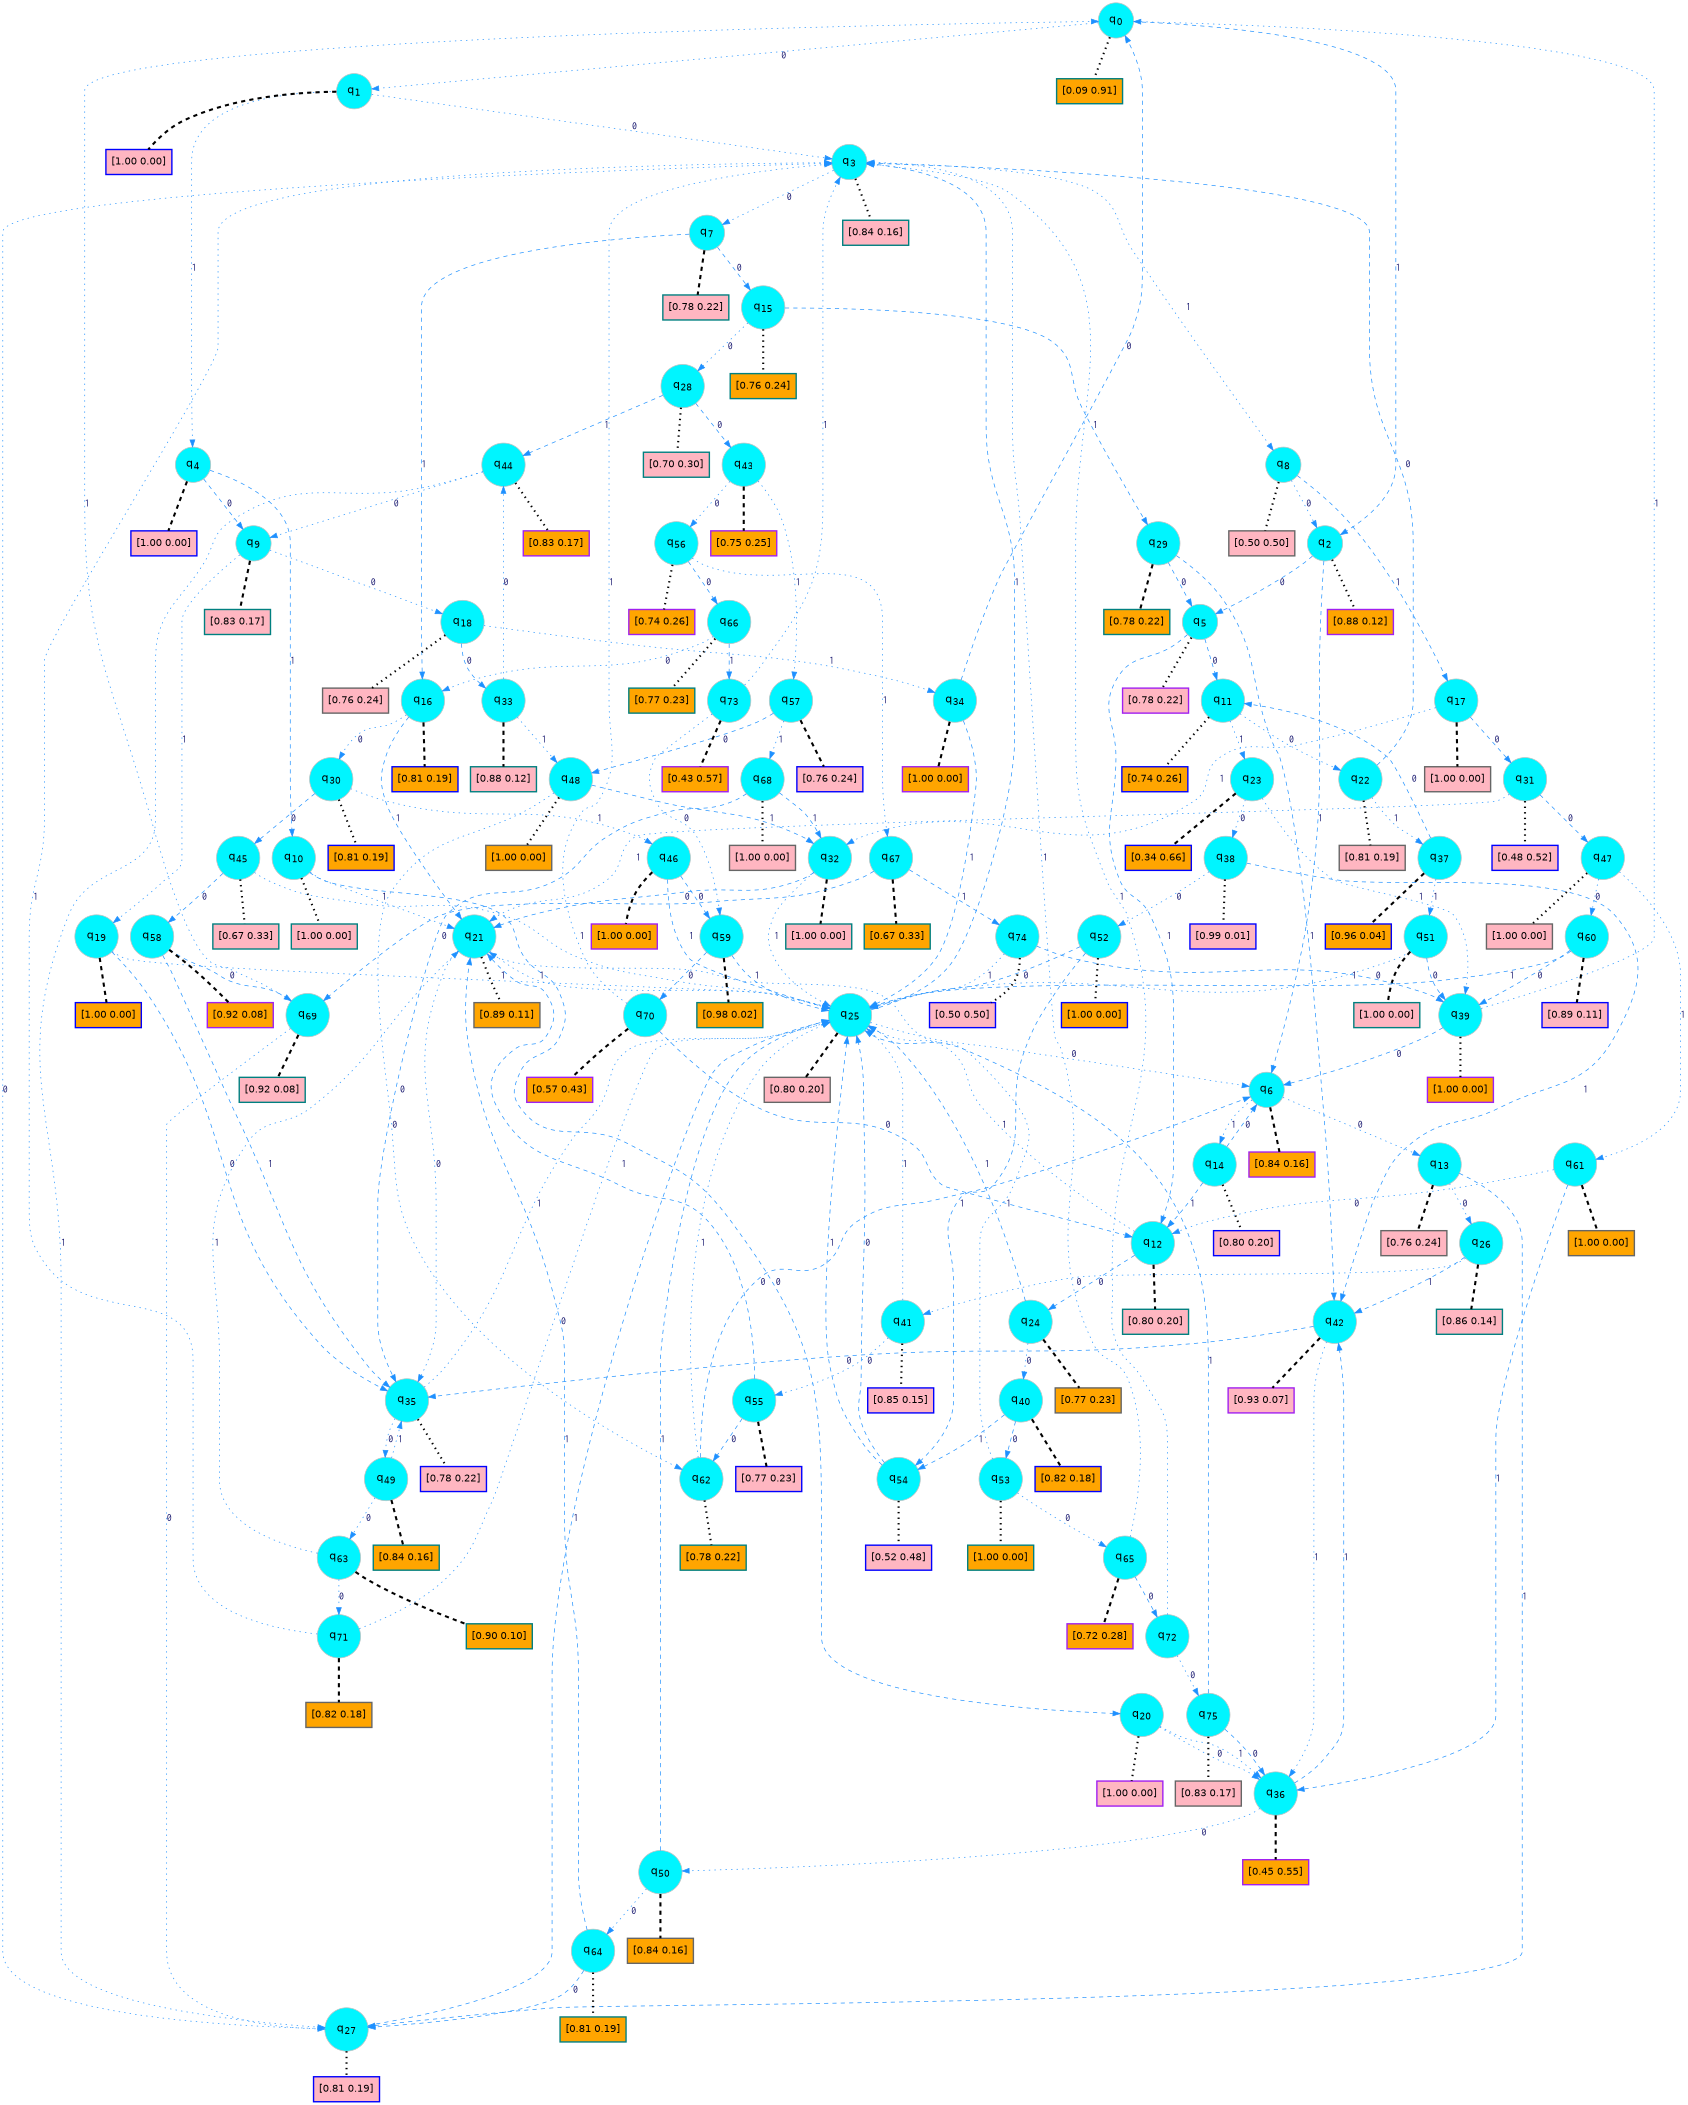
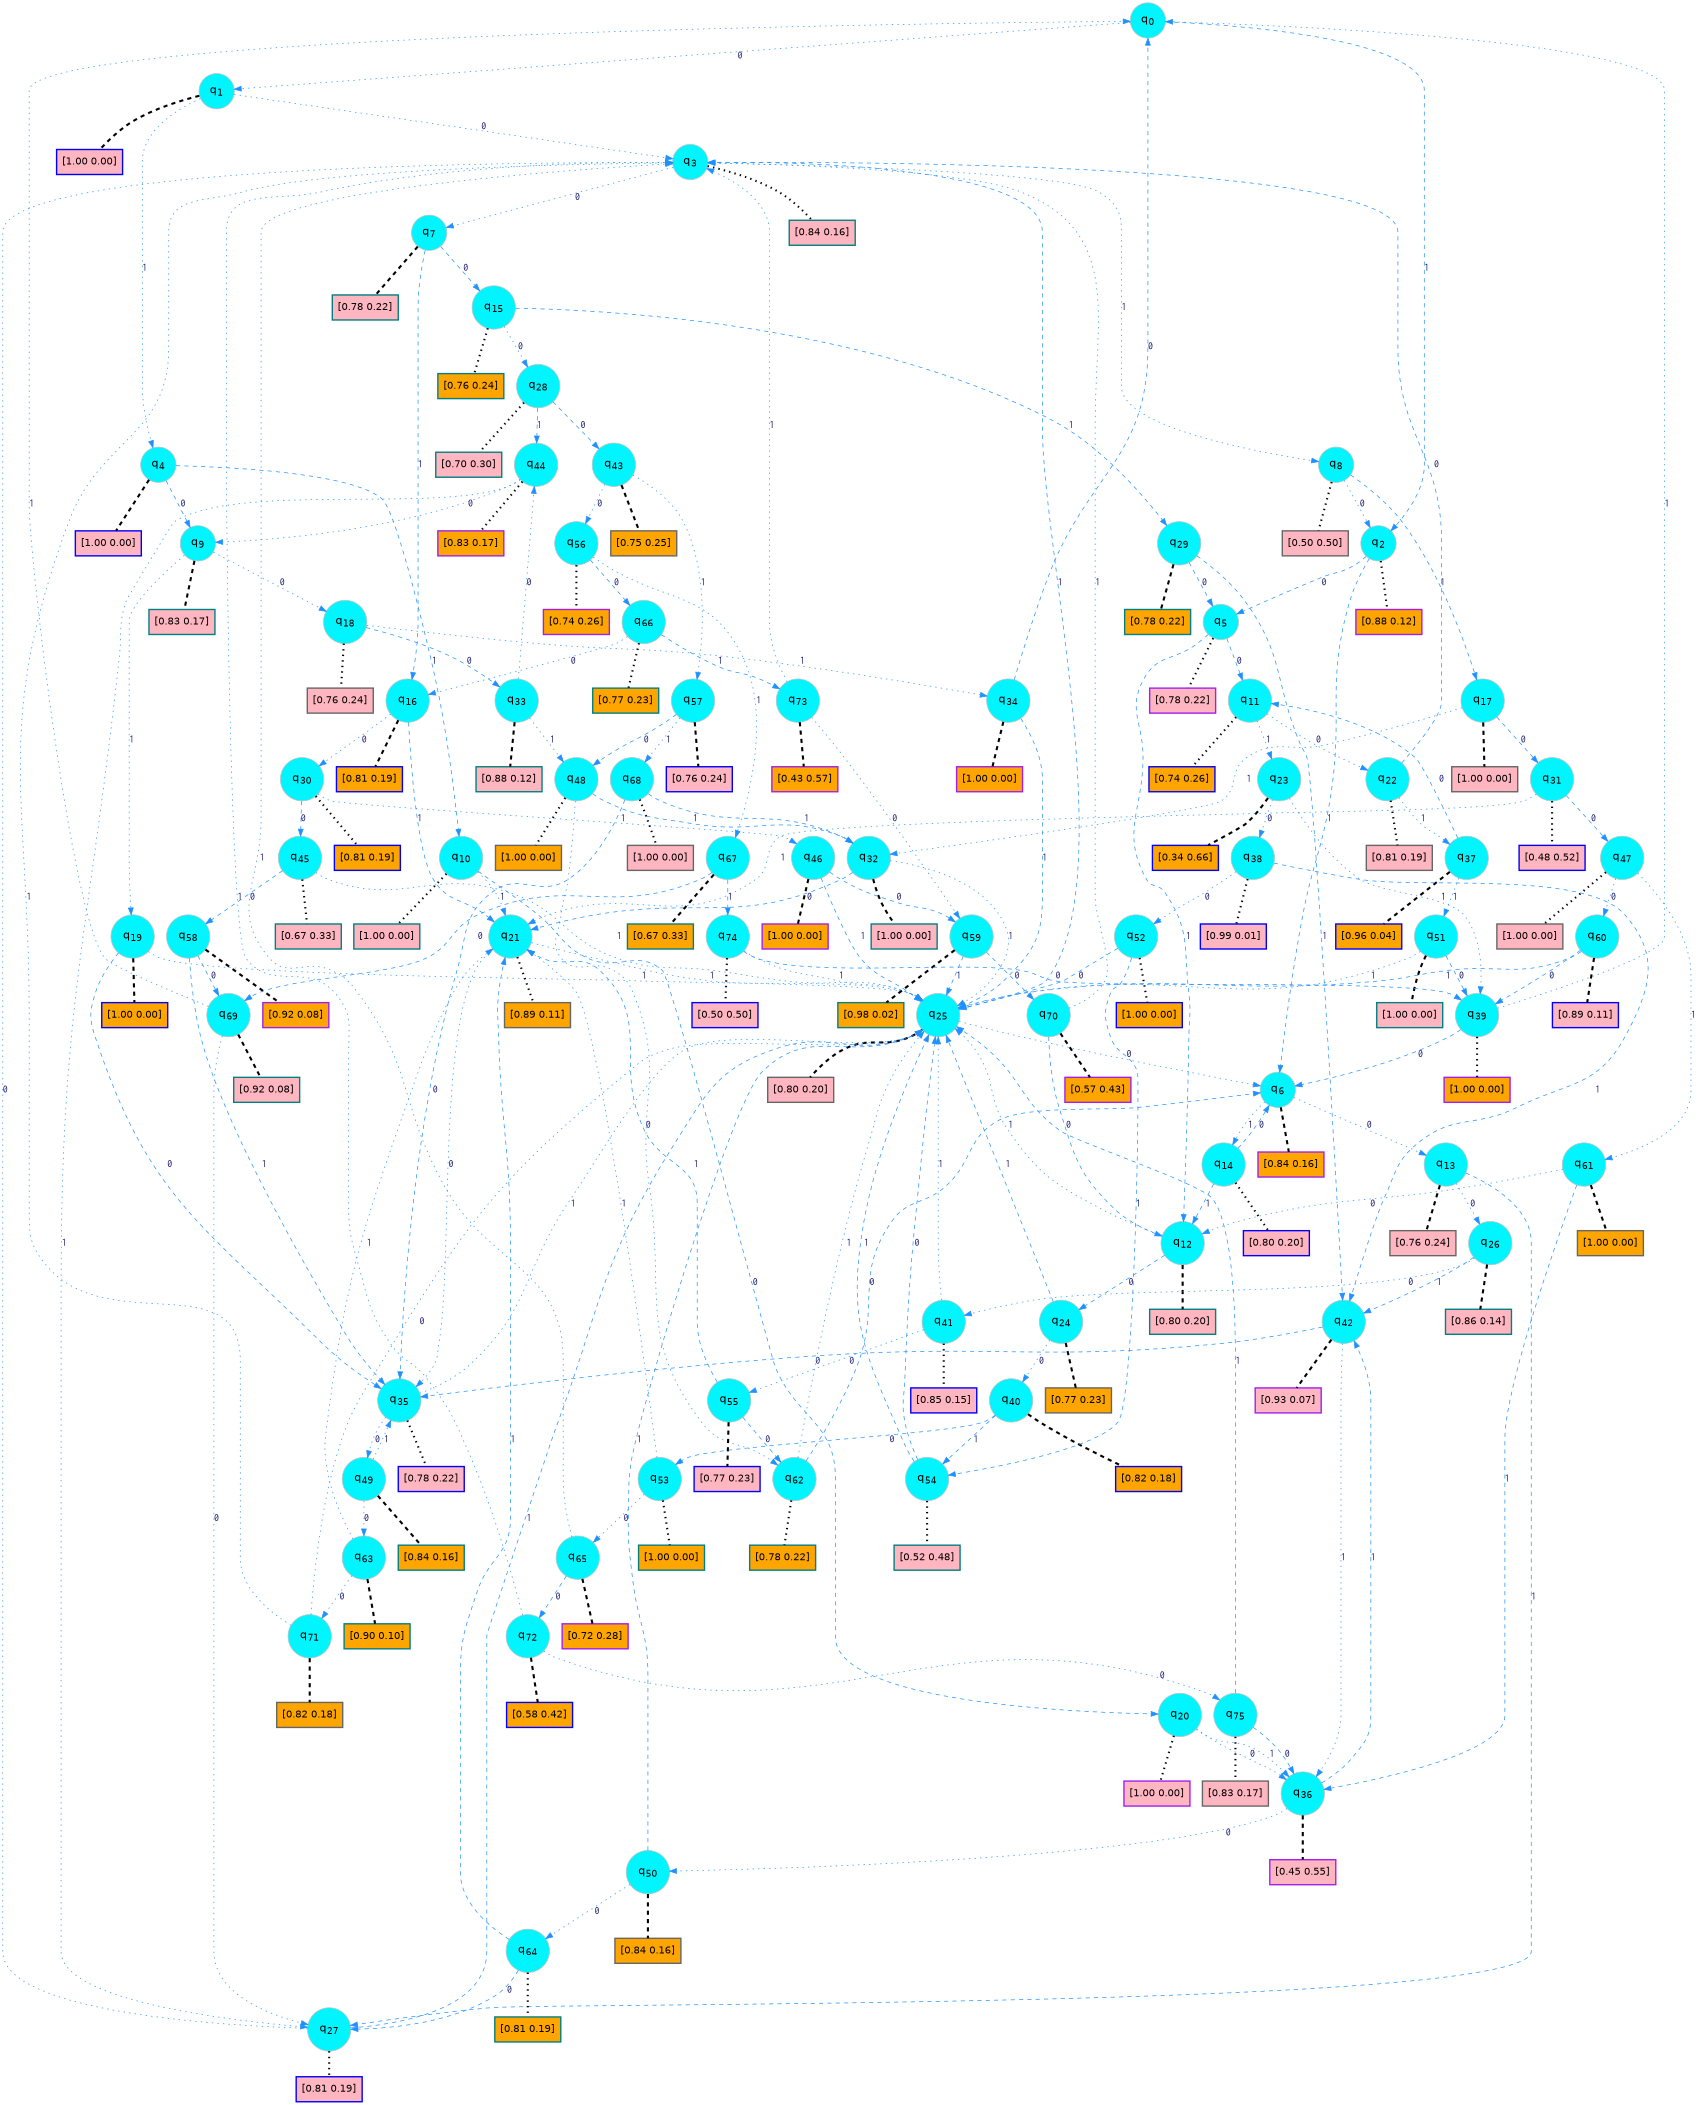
node "[0.09 0.91]": removed
node "[0.75 0.25]": color purple -> gray40
node "[0.52 0.48]": color blue -> teal
node "[0.58 0.42]": added
node "[0.45 0.55]": fillcolor orange -> lightpink
